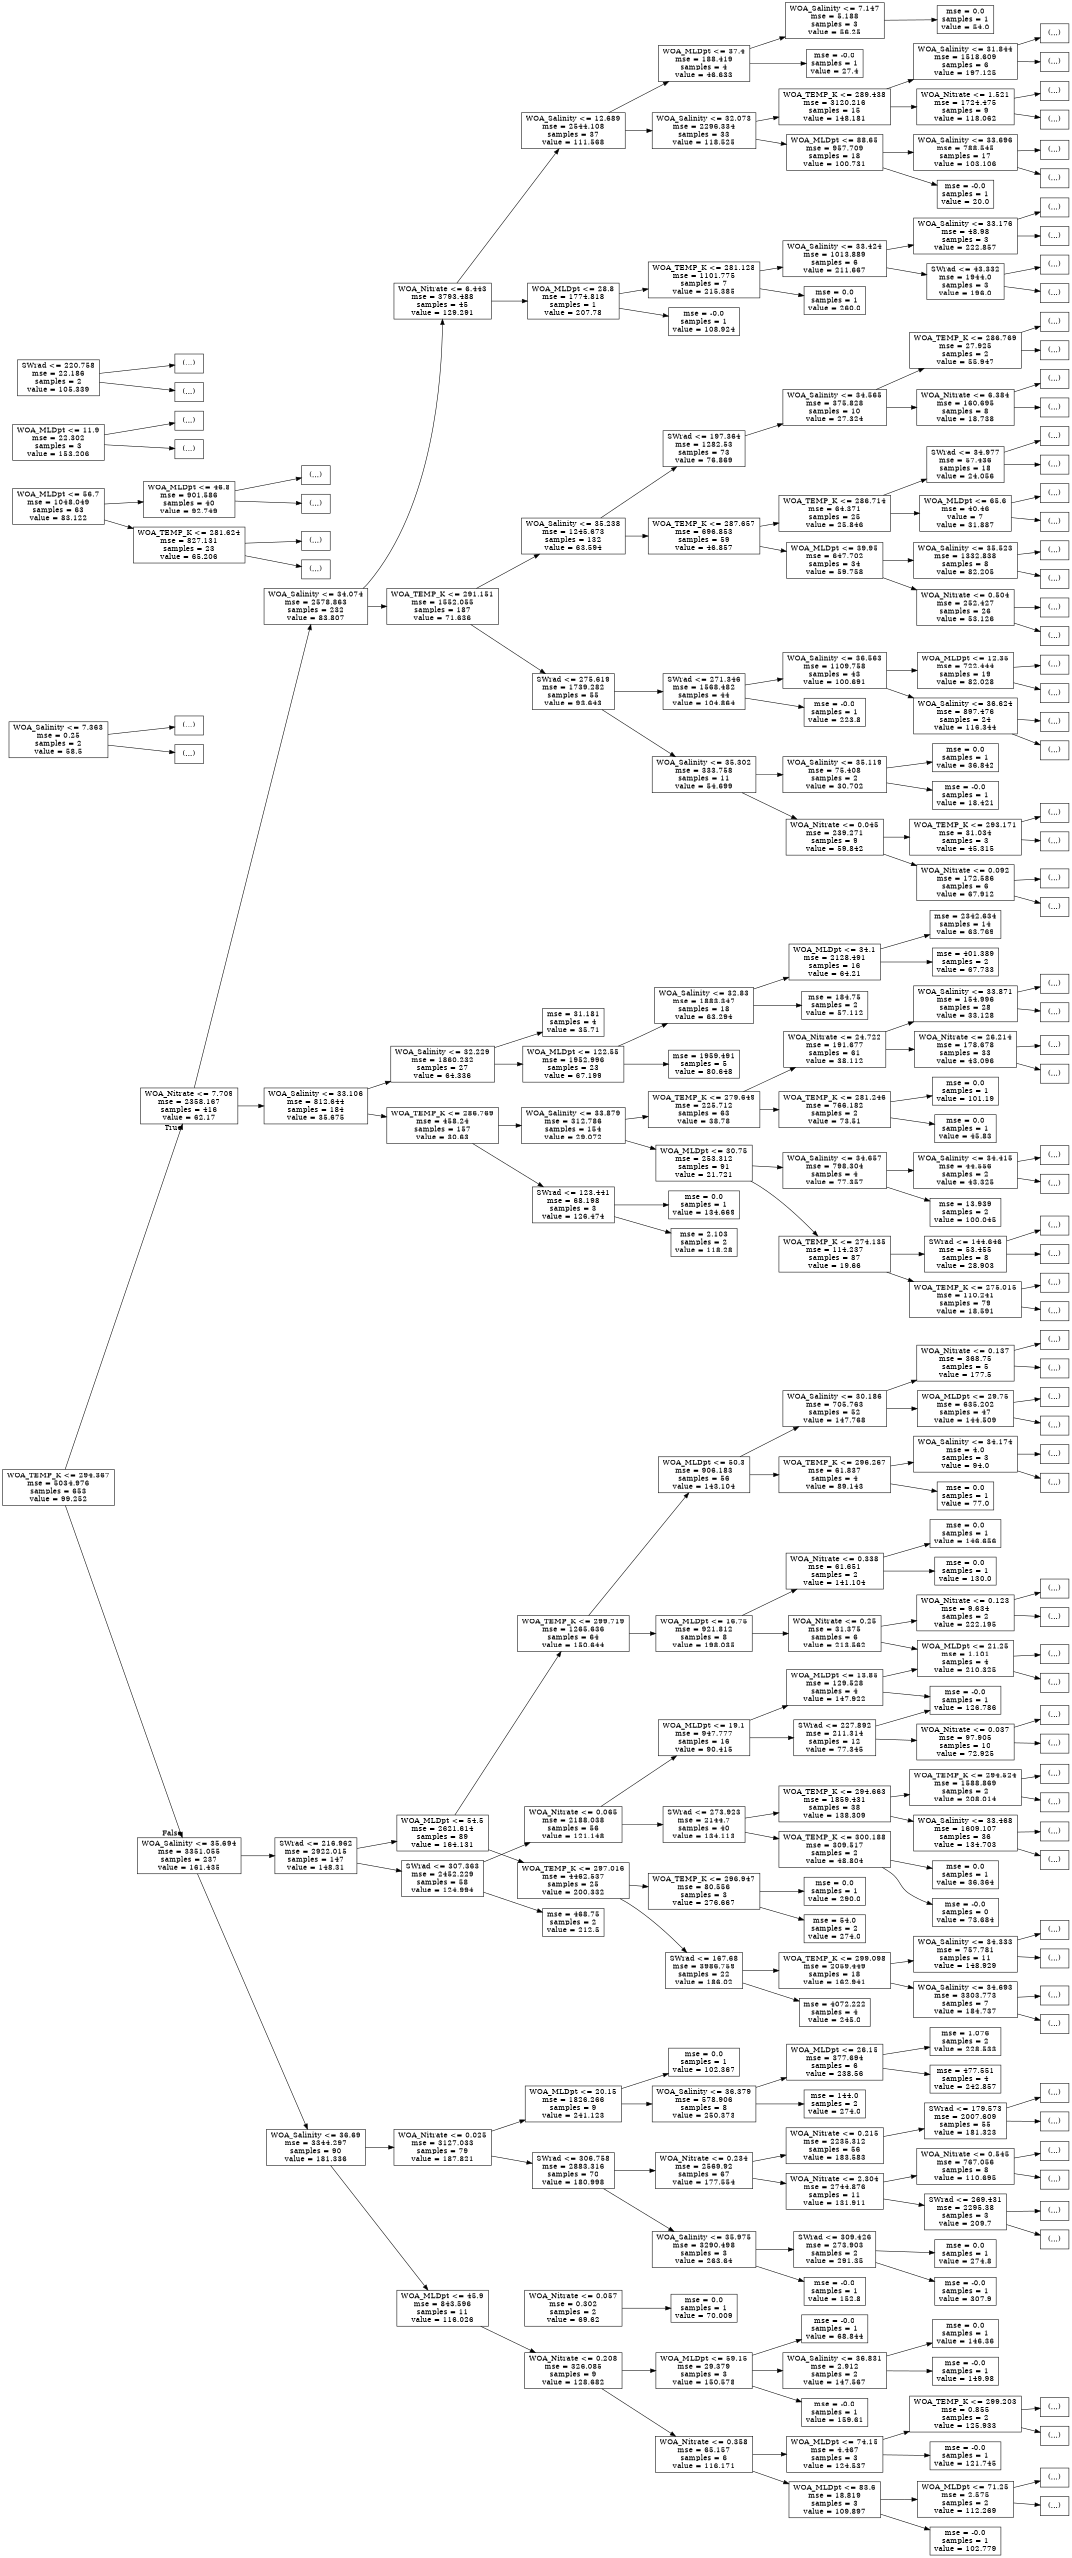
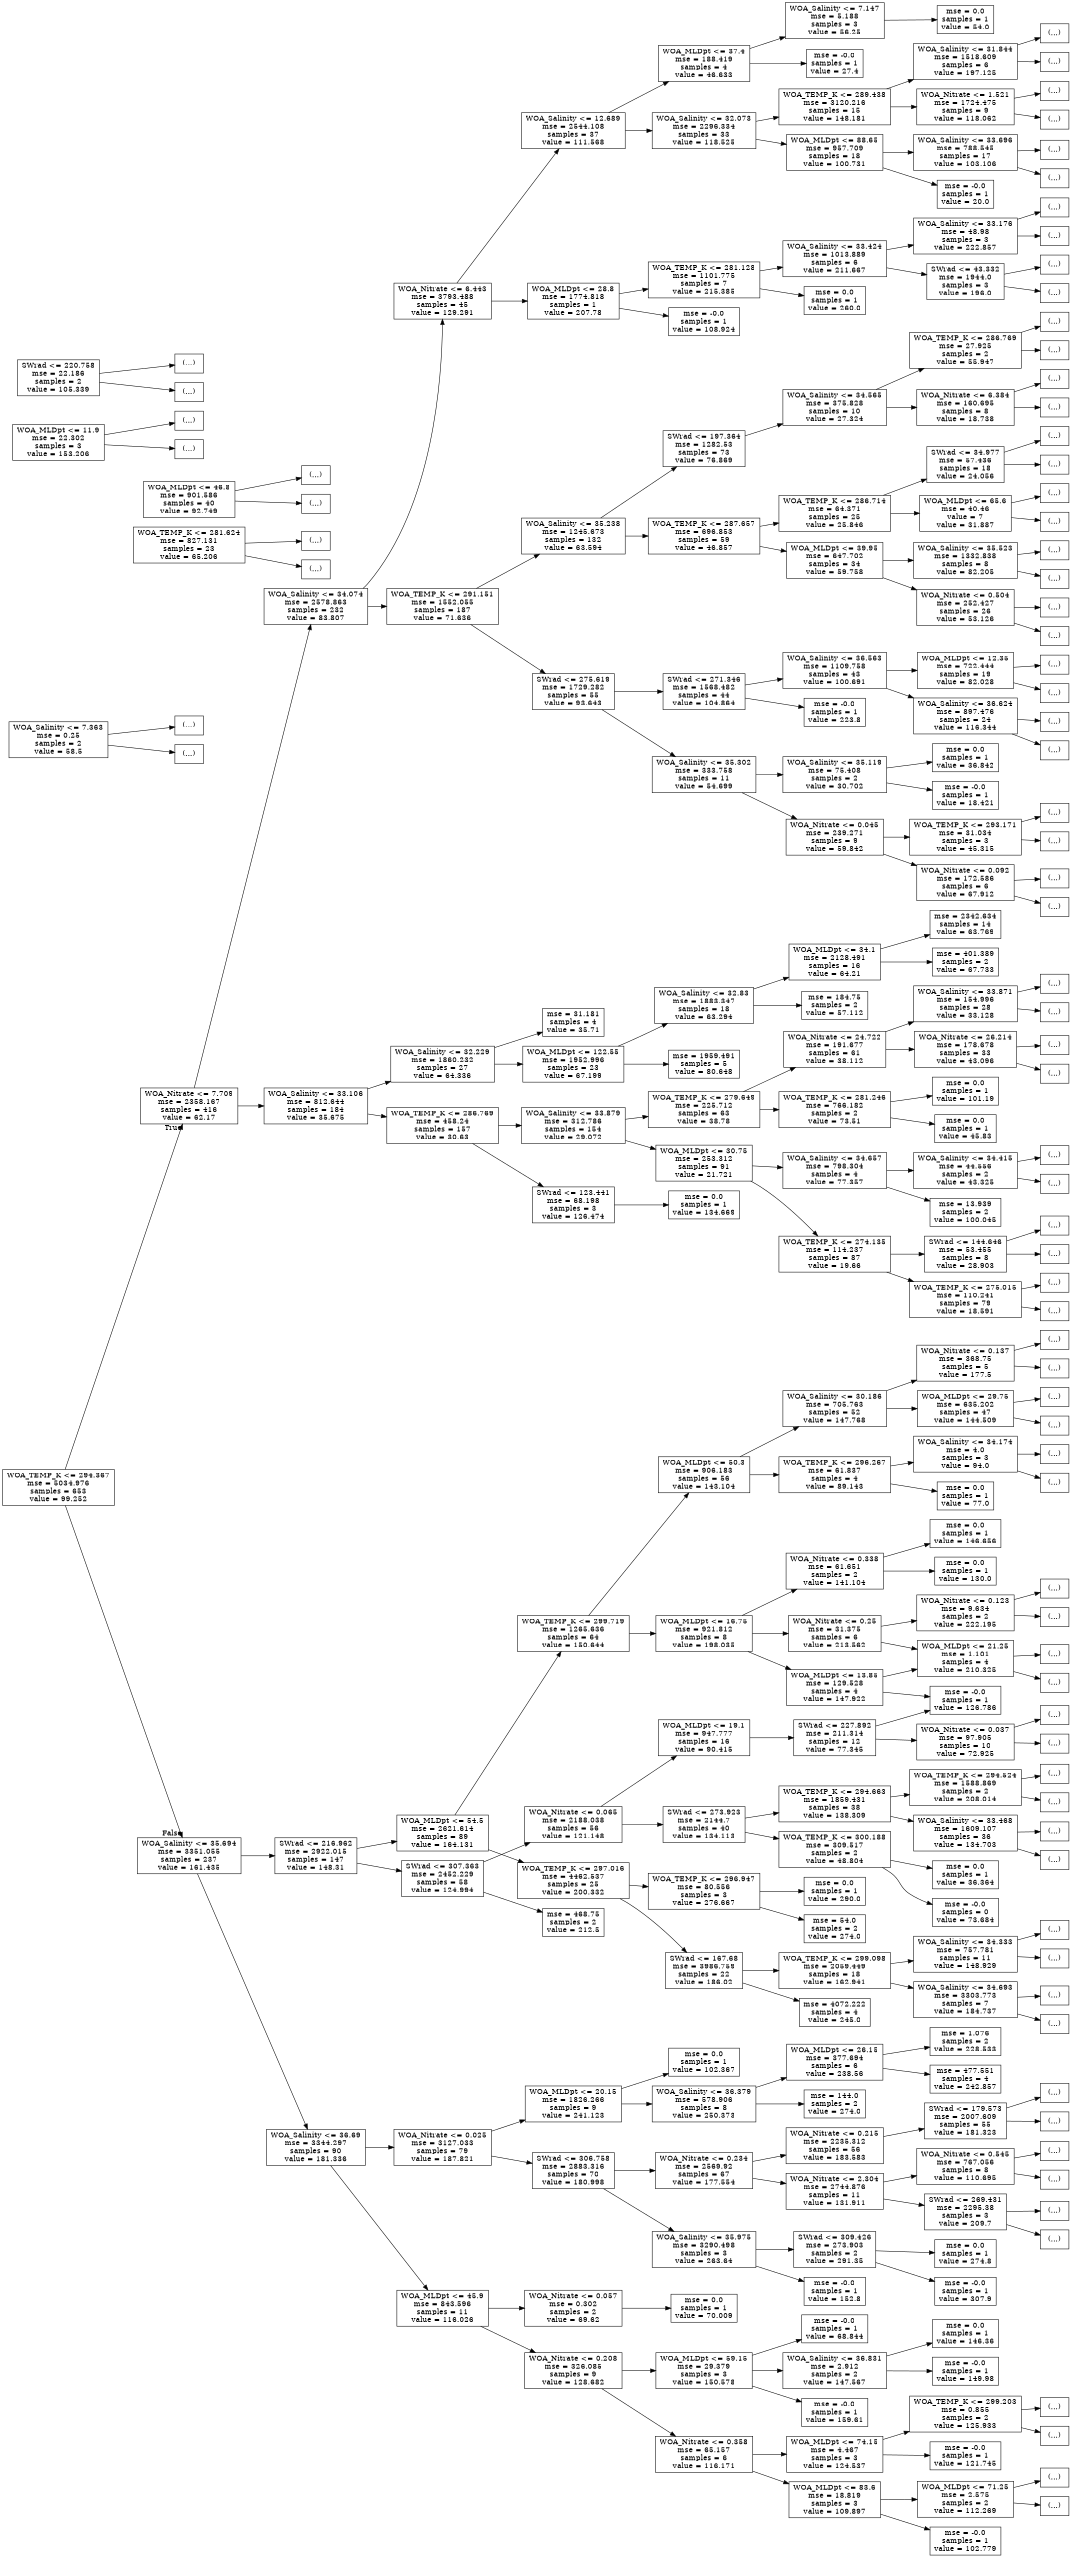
node "WOA_MLDpt <= 56.7 mse = 1048.049 samples = 63 value = 83.122": removed
node "SWrad <= 275.619 mse = 1739.282 samples = 55 value = 93.643": label "SWrad <= 275.619 mse = 1739.282 samples = 55 value = 93.643" -> "SWrad <= 275.619 mse = 1729.282 samples = 55 value = 93.643"
node "mse = 2.103 samples = 2 value = 118.28": removed
edge "WOA_MLDpt <= 19.1 mse = 947.777 samples = 16 value = 90.415" -> "WOA_MLDpt <= 13.85 mse = 129.528 samples = 4 value = 147.922": now "WOA_MLDpt <= 16.75 mse = 921.812 samples = 8 value = 198.035" -> "WOA_MLDpt <= 13.85 mse = 129.528 samples = 4 value = 147.922"
edge "WOA_MLDpt <= 45.9 mse = 843.596 samples = 11 value = 116.026" -> "WOA_Nitrate <= 0.057 mse = 0.302 samples = 2 value = 69.62": added
